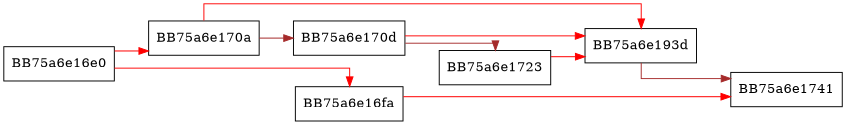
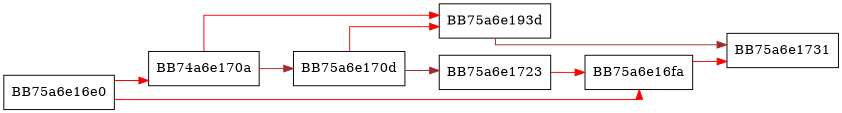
node "BB75a6e170a": label "BB75a6e170a" -> "BB74a6e170a"
edge "BB75a6e1723" -> "BB75a6e193d": now "BB75a6e1723" -> "BB75a6e16fa"
node "BB75a6e1741": label "BB75a6e1741" -> "BB75a6e1731"
